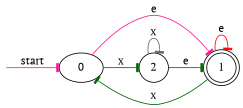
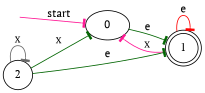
edge "0" -> "1": color deeppink -> darkgreen
edge "0" -> "2": reversed
edge "1" -> "0": color darkgreen -> deeppink
